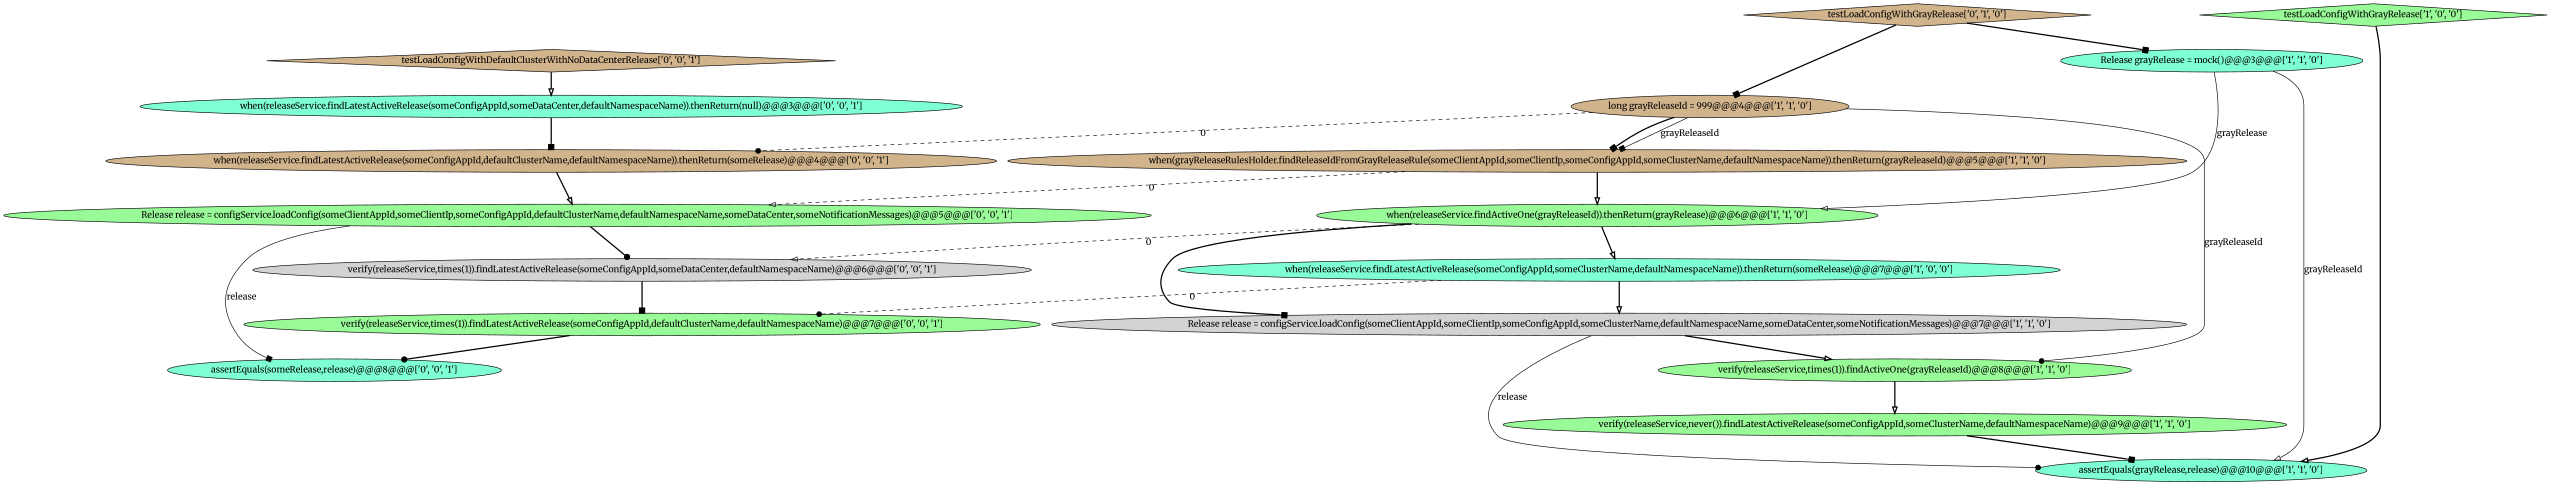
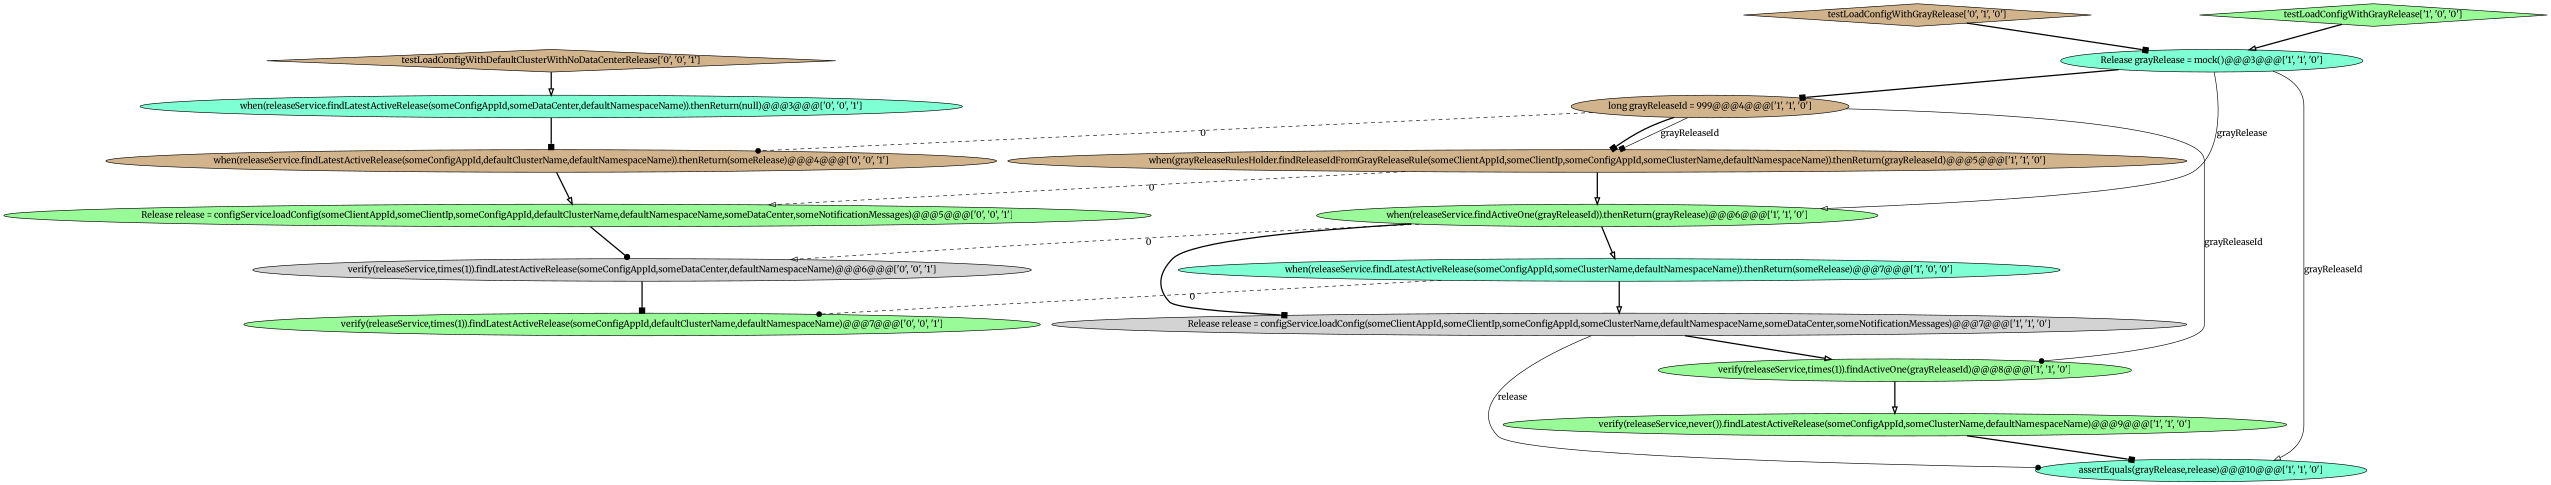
edge "testLoadConfigWithGrayRelease['0', '1', '0']" -> "long grayReleaseId = 999@@@4@@@['1', '1', '0']": now "Release grayRelease = mock()@@@3@@@['1', '1', '0']" -> "long grayReleaseId = 999@@@4@@@['1', '1', '0']"
edge "testLoadConfigWithGrayRelease['1', '0', '0']" -> "assertEquals(grayRelease,release)@@@10@@@['1', '1', '0']": now "testLoadConfigWithGrayRelease['1', '0', '0']" -> "Release grayRelease = mock()@@@3@@@['1', '1', '0']"
node "assertEquals(someRelease,release)@@@8@@@['0', '0', '1']": removed
